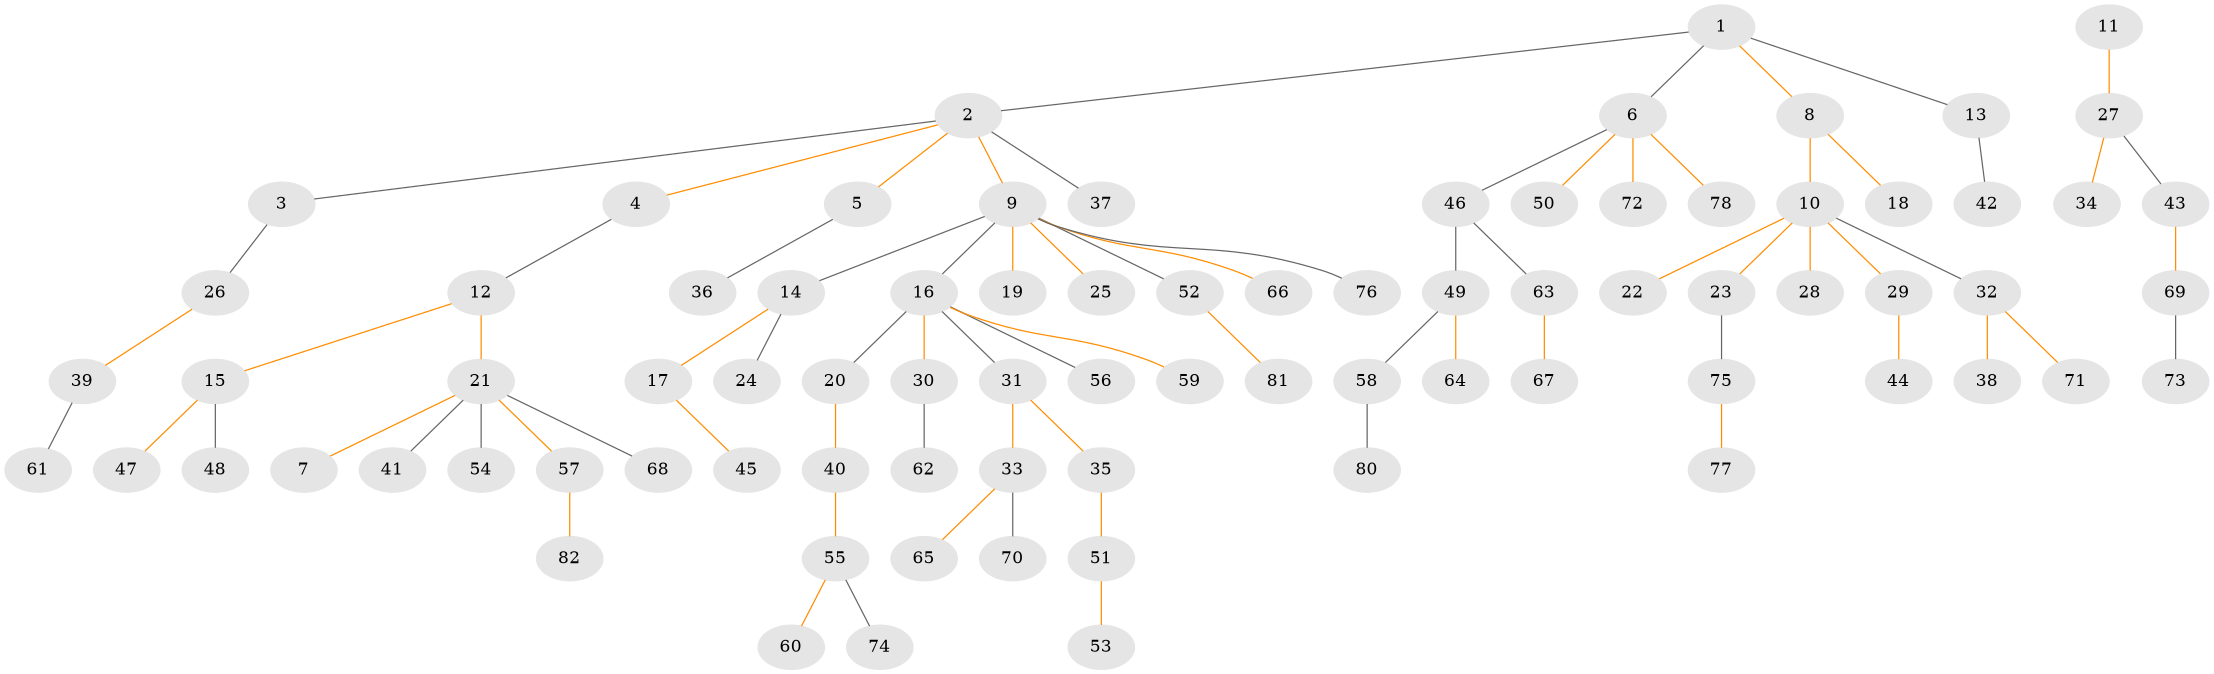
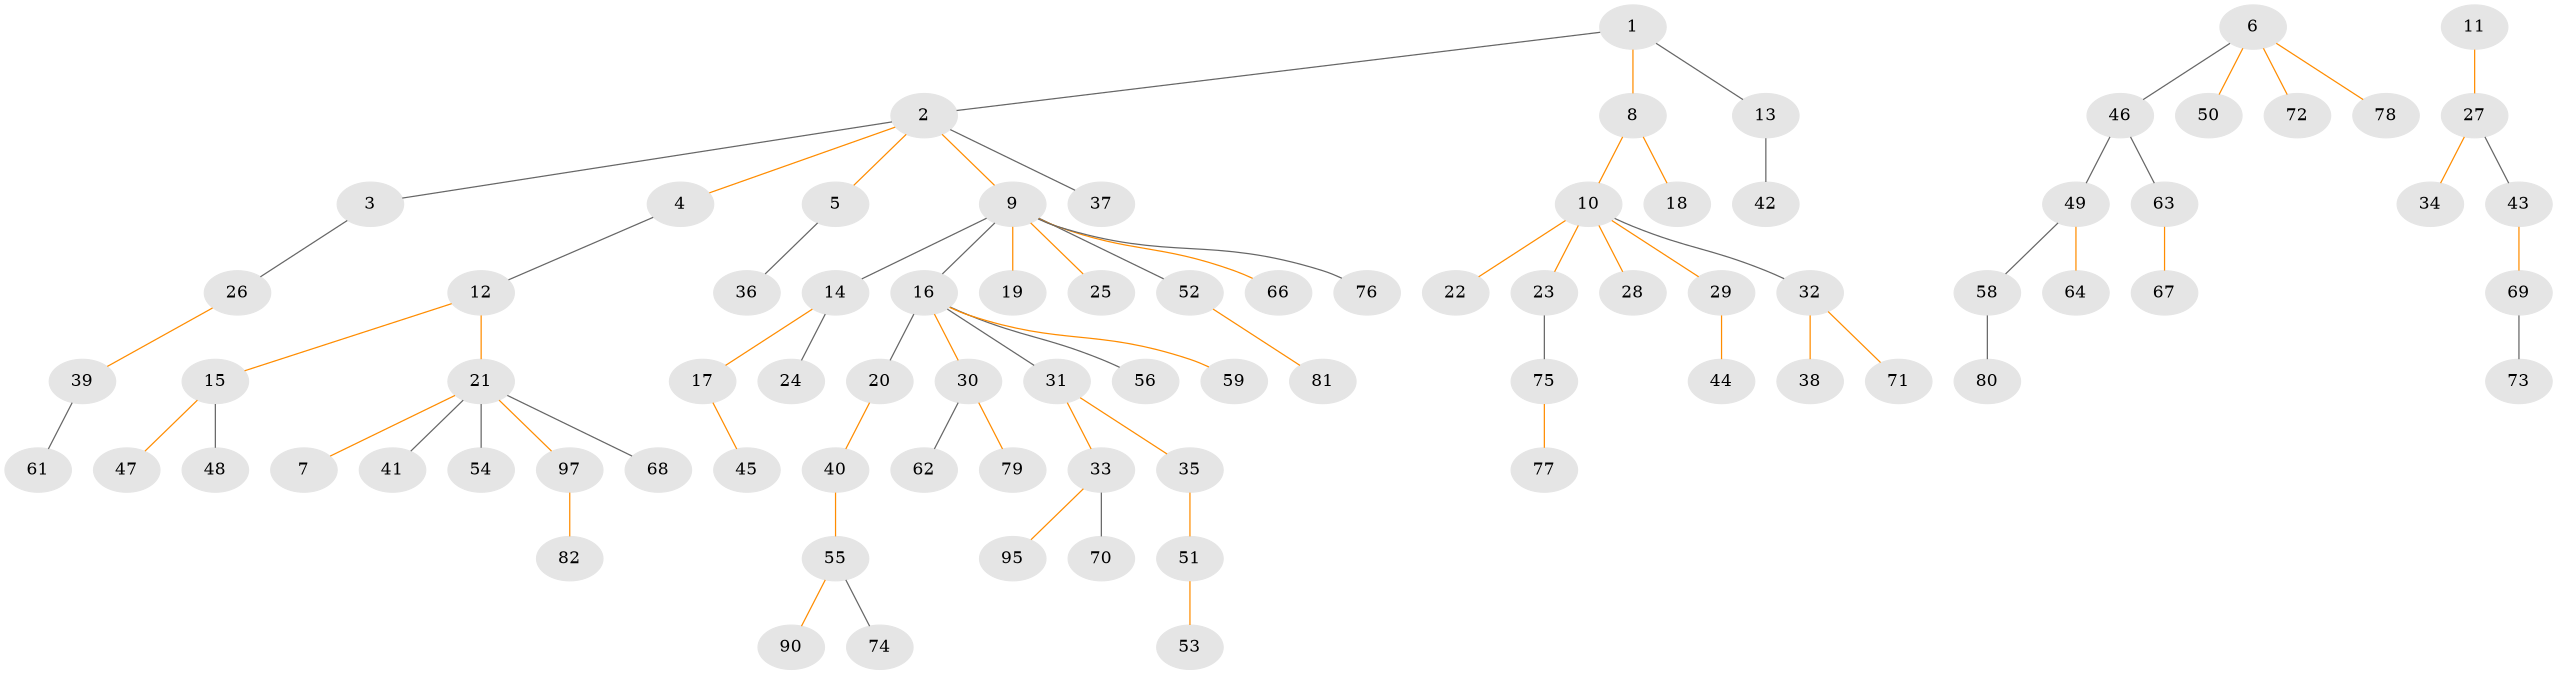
edge "1" -- "6": removed
node "57": label "57" -> "97"
node "79": added
node "65": label "65" -> "95"
node "60": label "60" -> "90"
